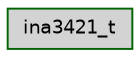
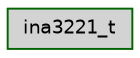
node "ina3421_t": label "ina3421_t" -> "ina3221_t"
